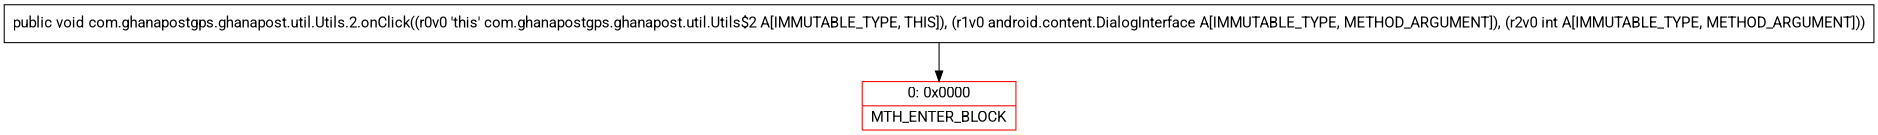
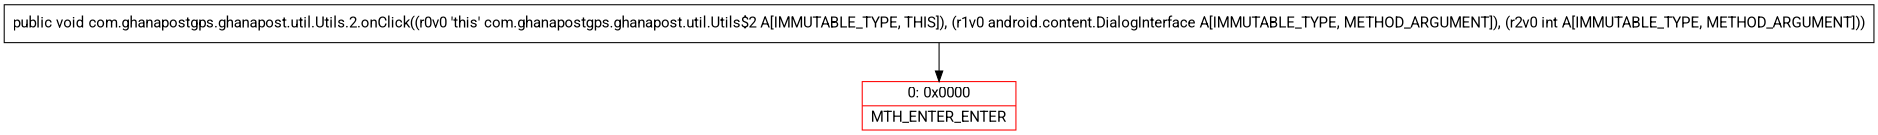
node "0: 0x0000": text "MTH_ENTER_BLOCK" -> "MTH_ENTER_ENTER"
